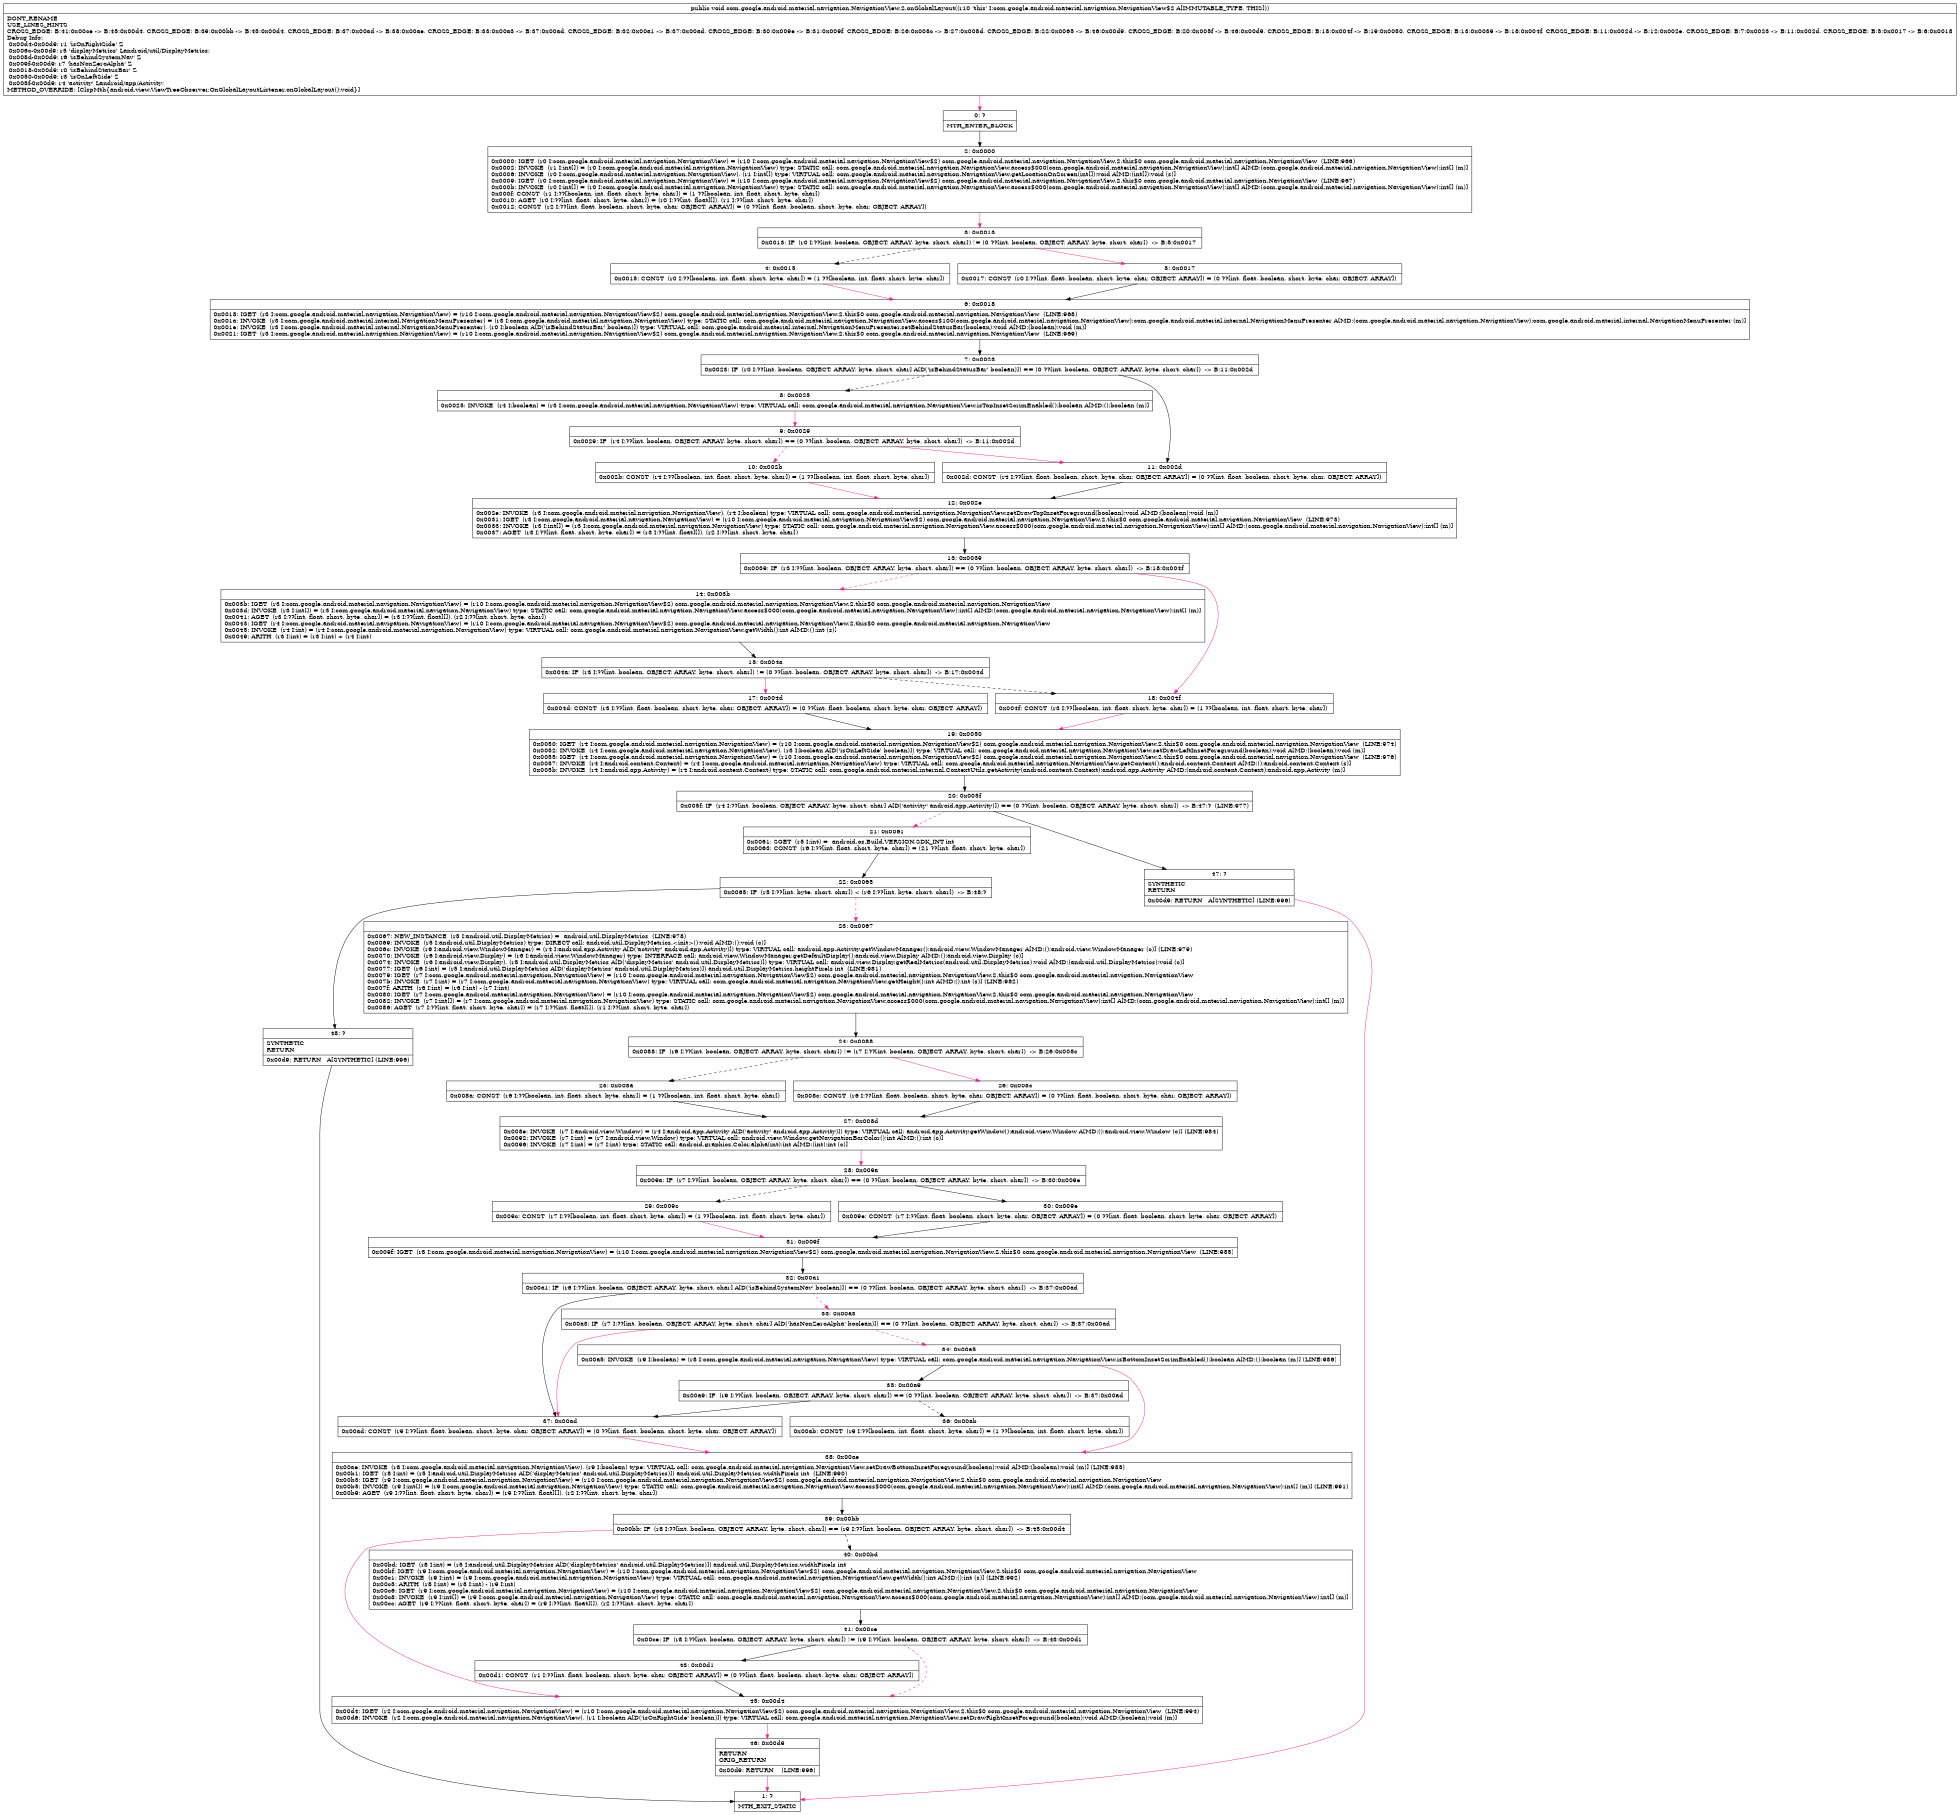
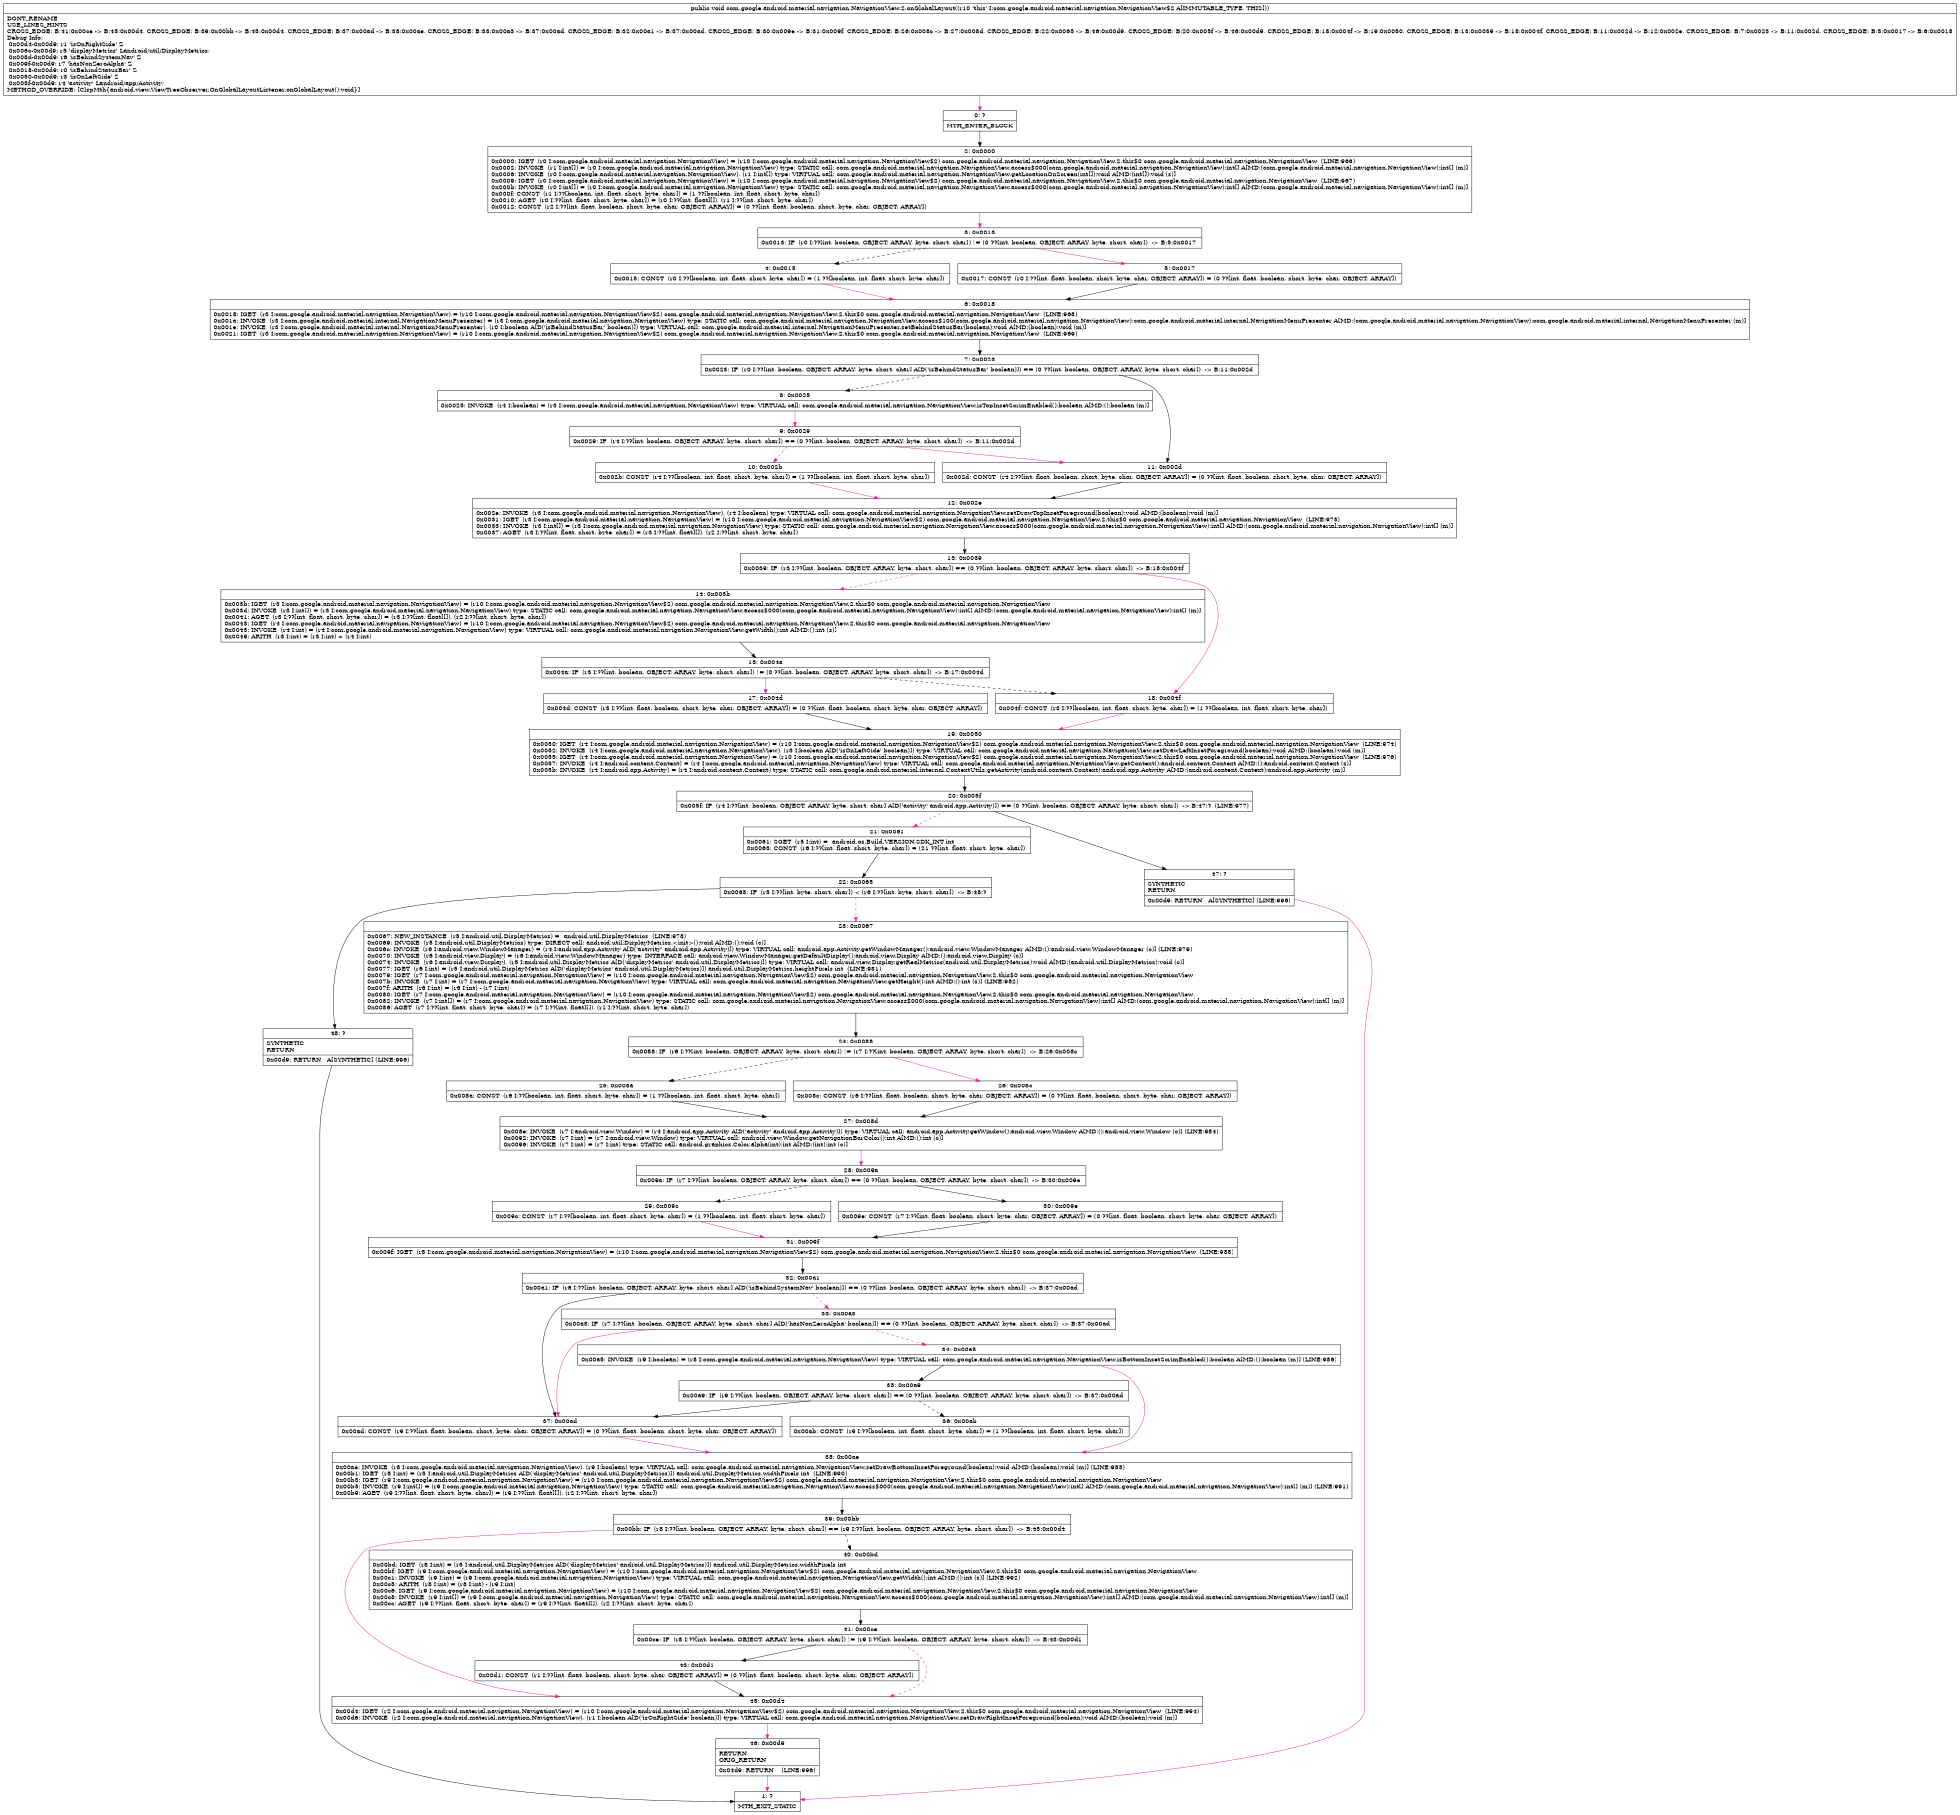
node "46: 0x00d9": text "0x00d9: RETURN    (LINE:996)" -> "0x04d9: RETURN    (LINE:996)"
